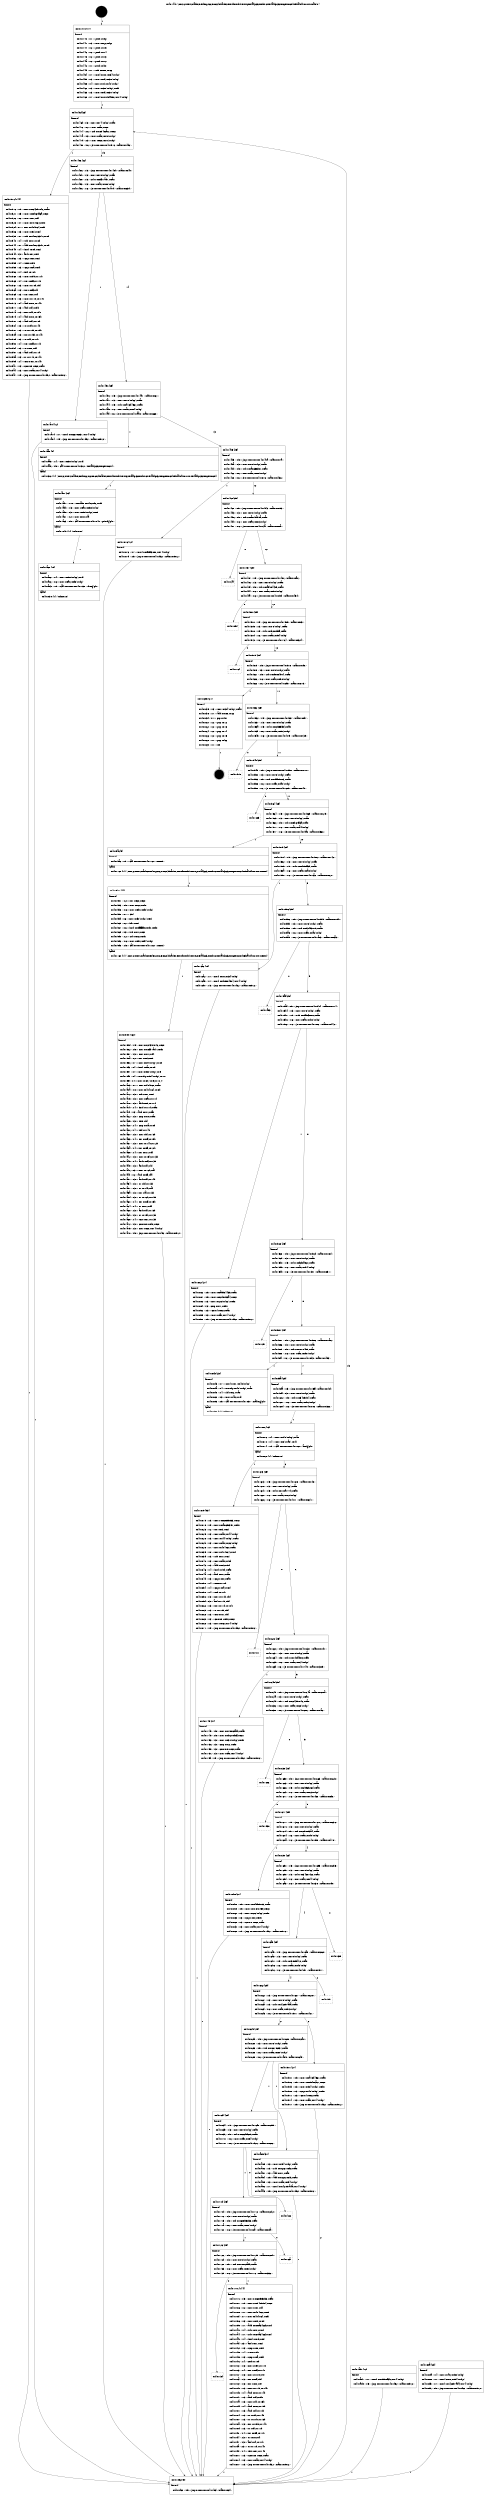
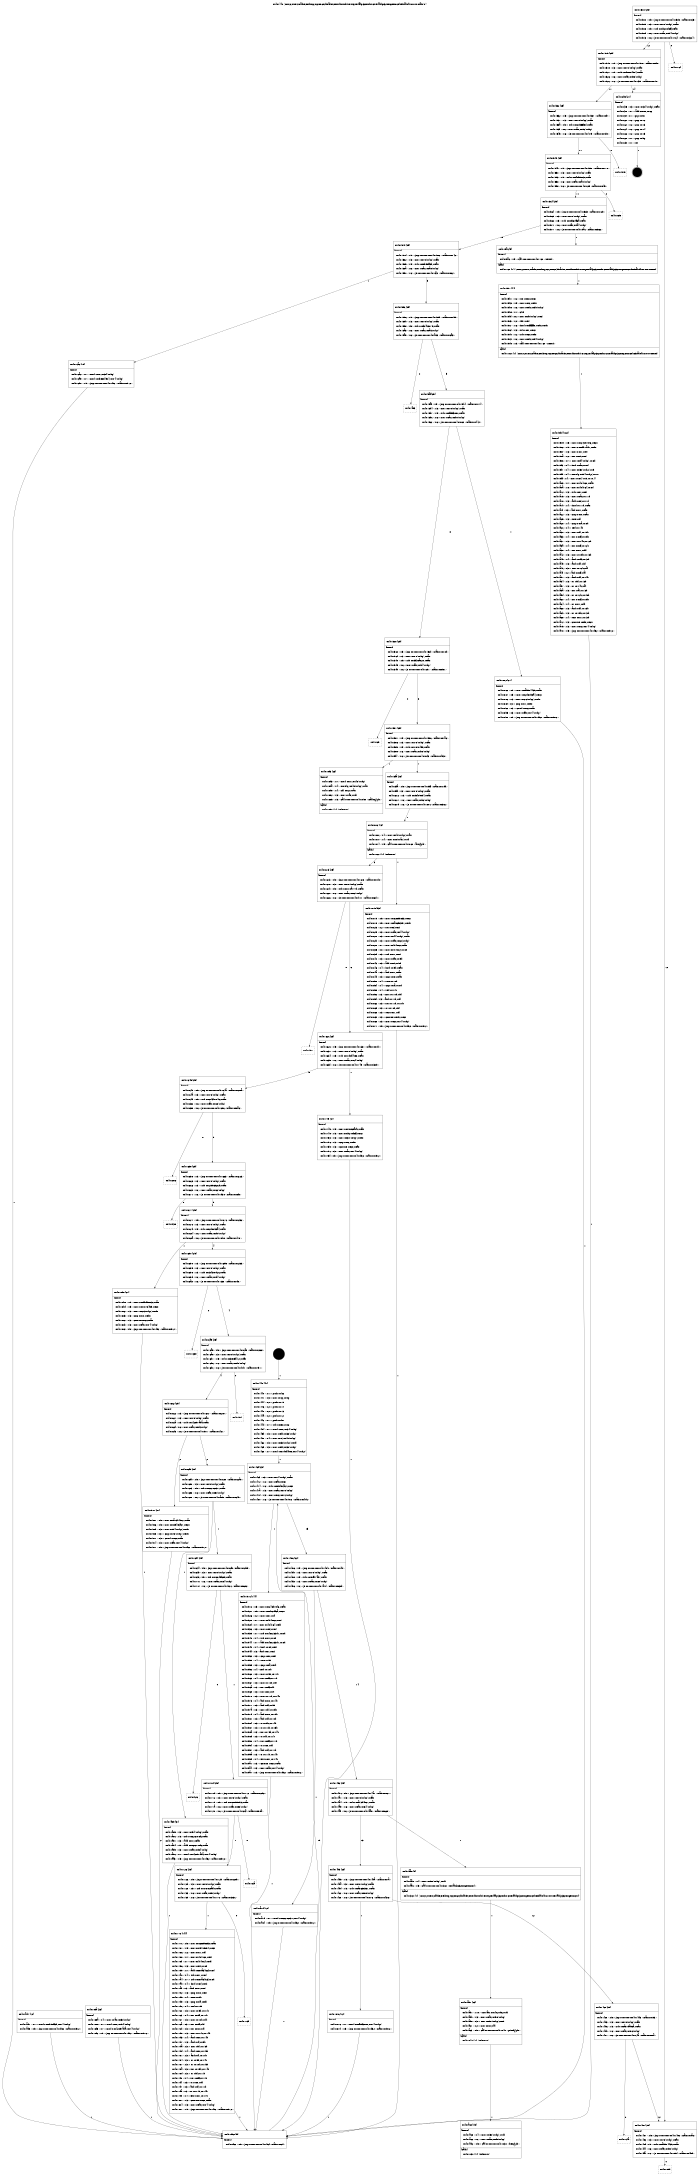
edge "0x4014e7 [25]" -> "0x401500 [25]": reversed
edge "0x401519 [25]" -> "0x401cb5 [21]": label " 1" -> " 14"
